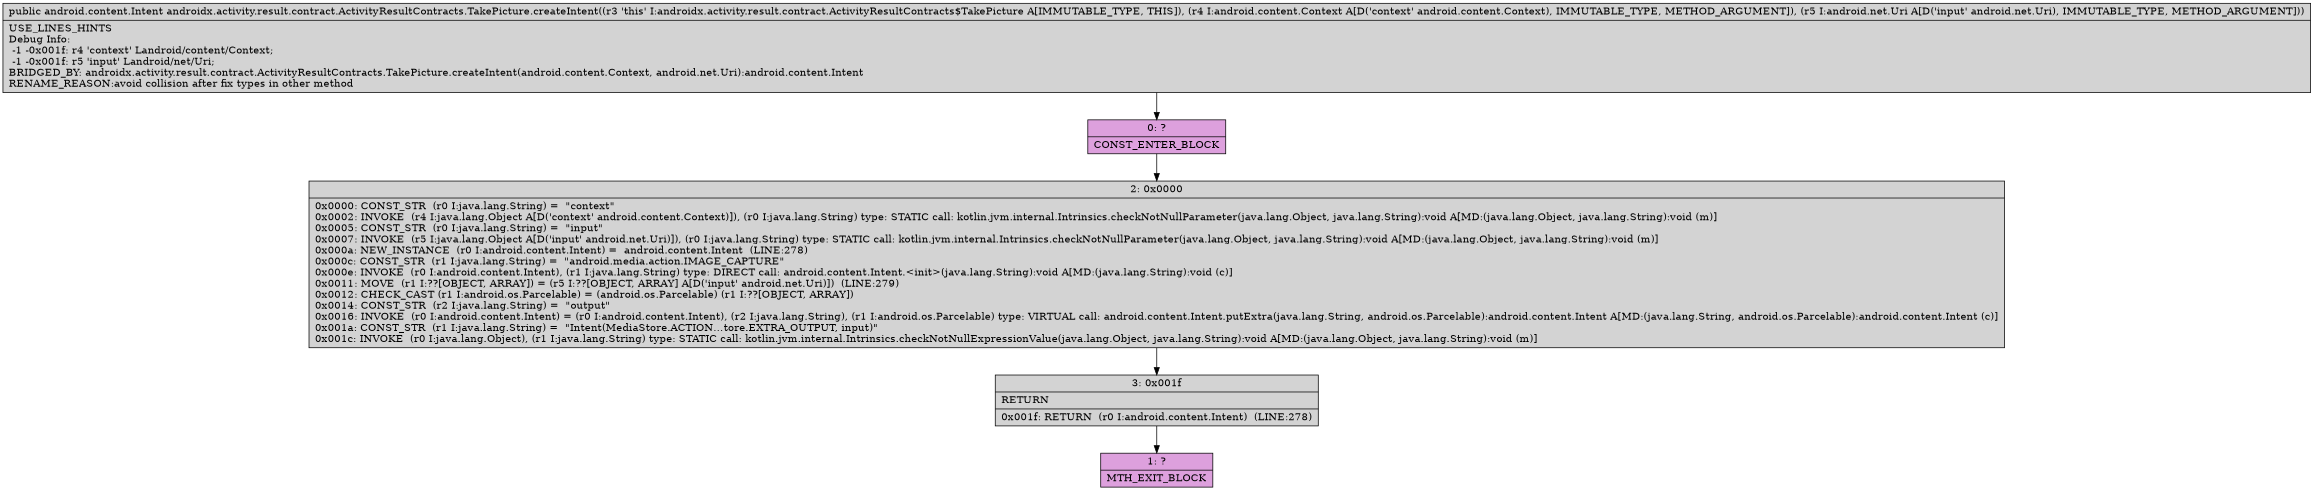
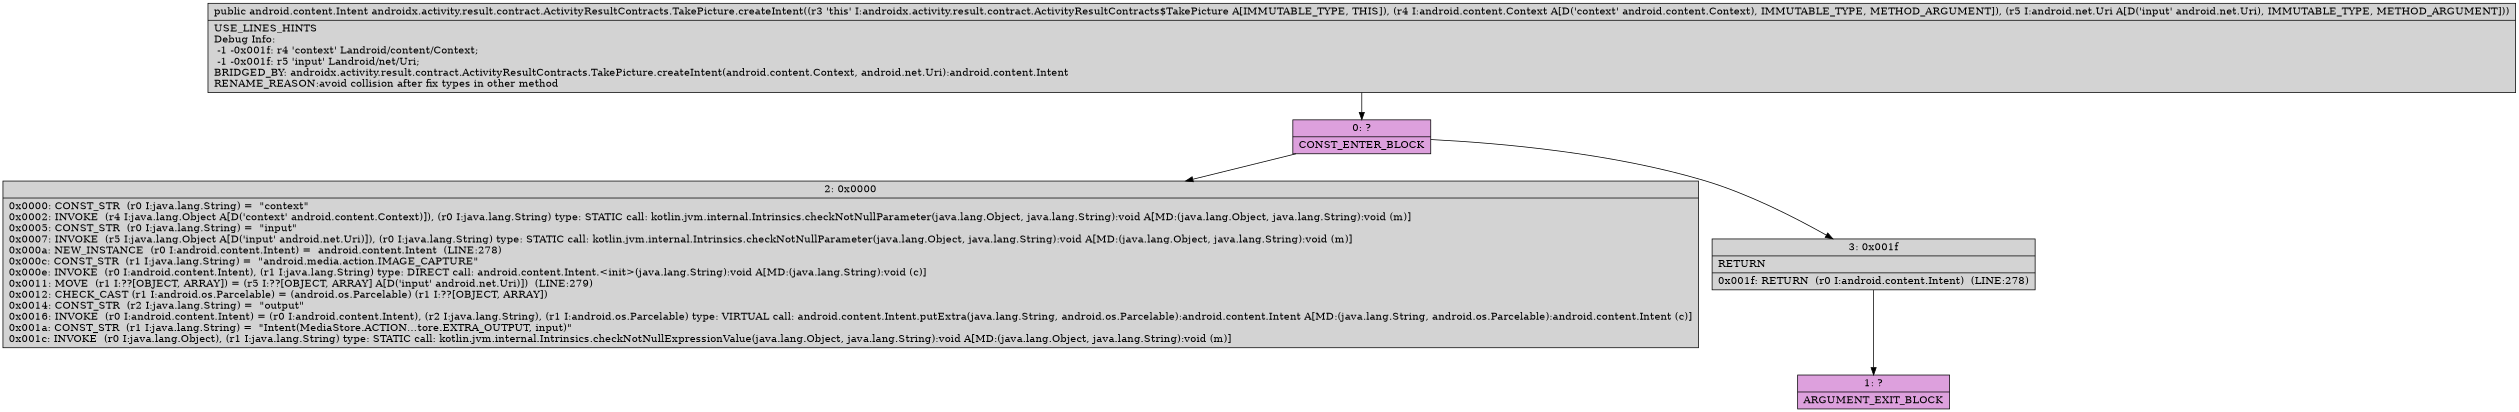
edge "2: 0x0000" -> "3: 0x001f": now "0: ?" -> "3: 0x001f"
node "1: ?": text "MTH_EXIT_BLOCK" -> "ARGUMENT_EXIT_BLOCK"
